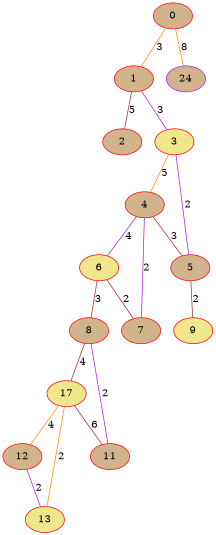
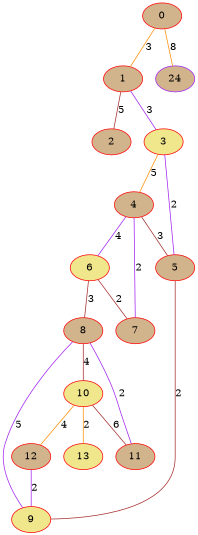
node "17": label "17" -> "10"
edge "8" -- "9": added, label "5"
edge "12" -- "13": now "12" -- "9"
